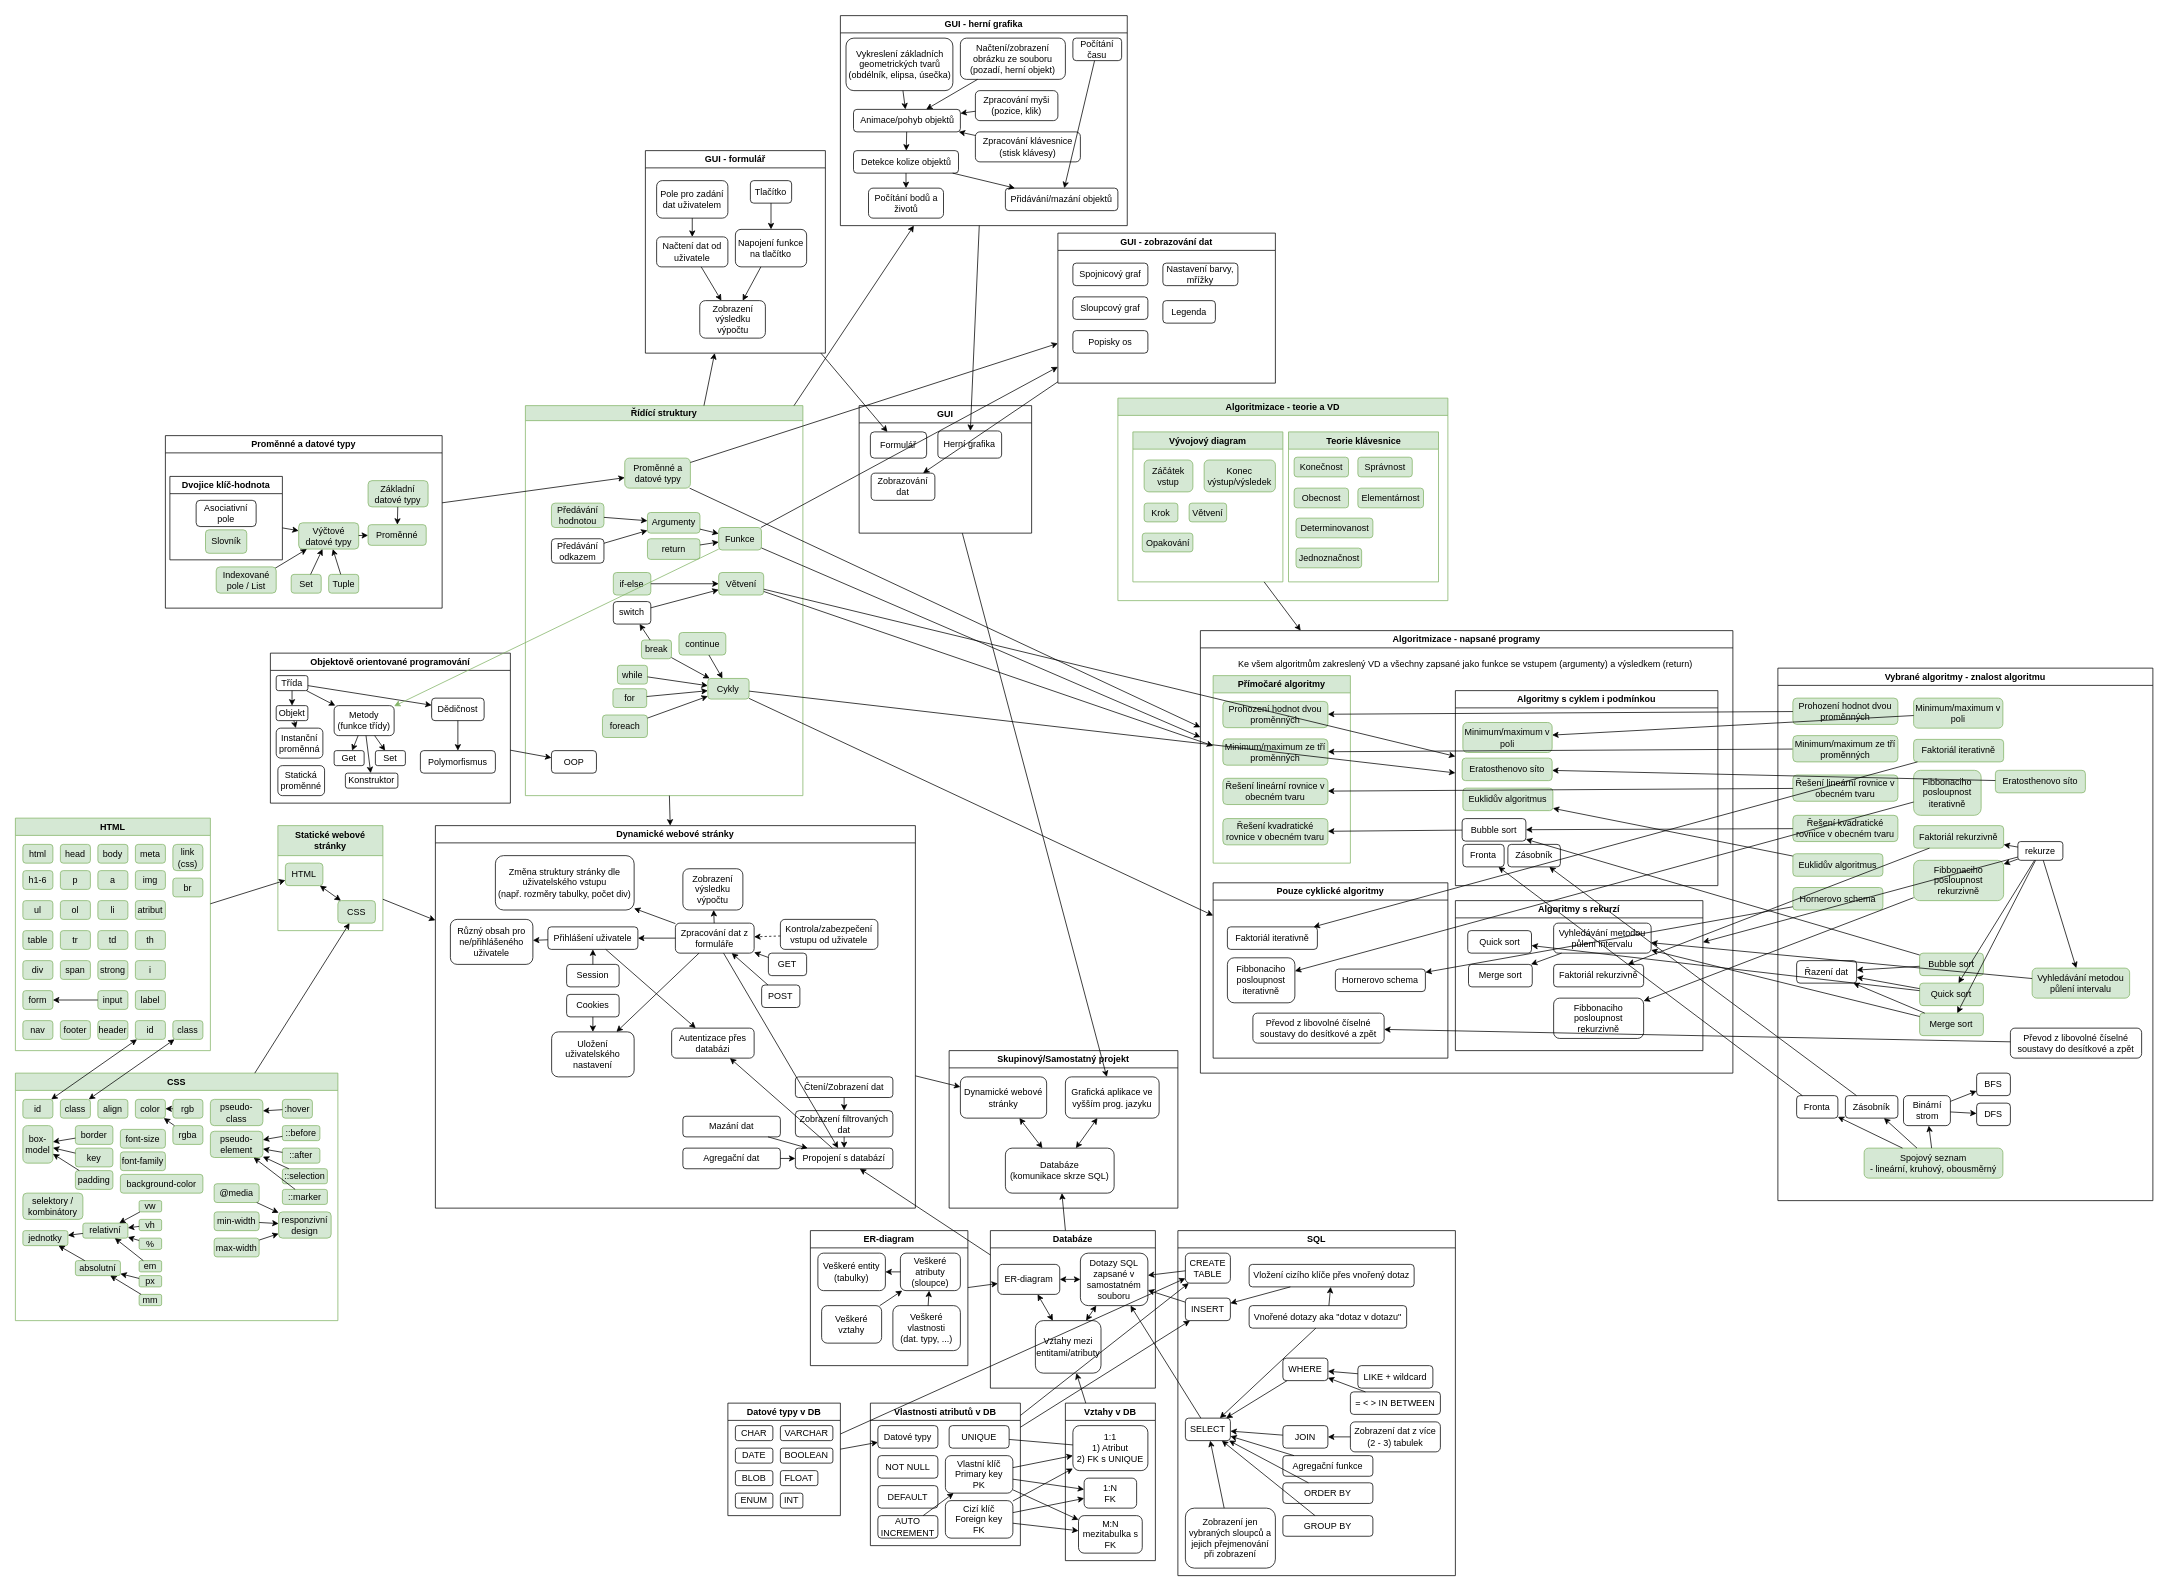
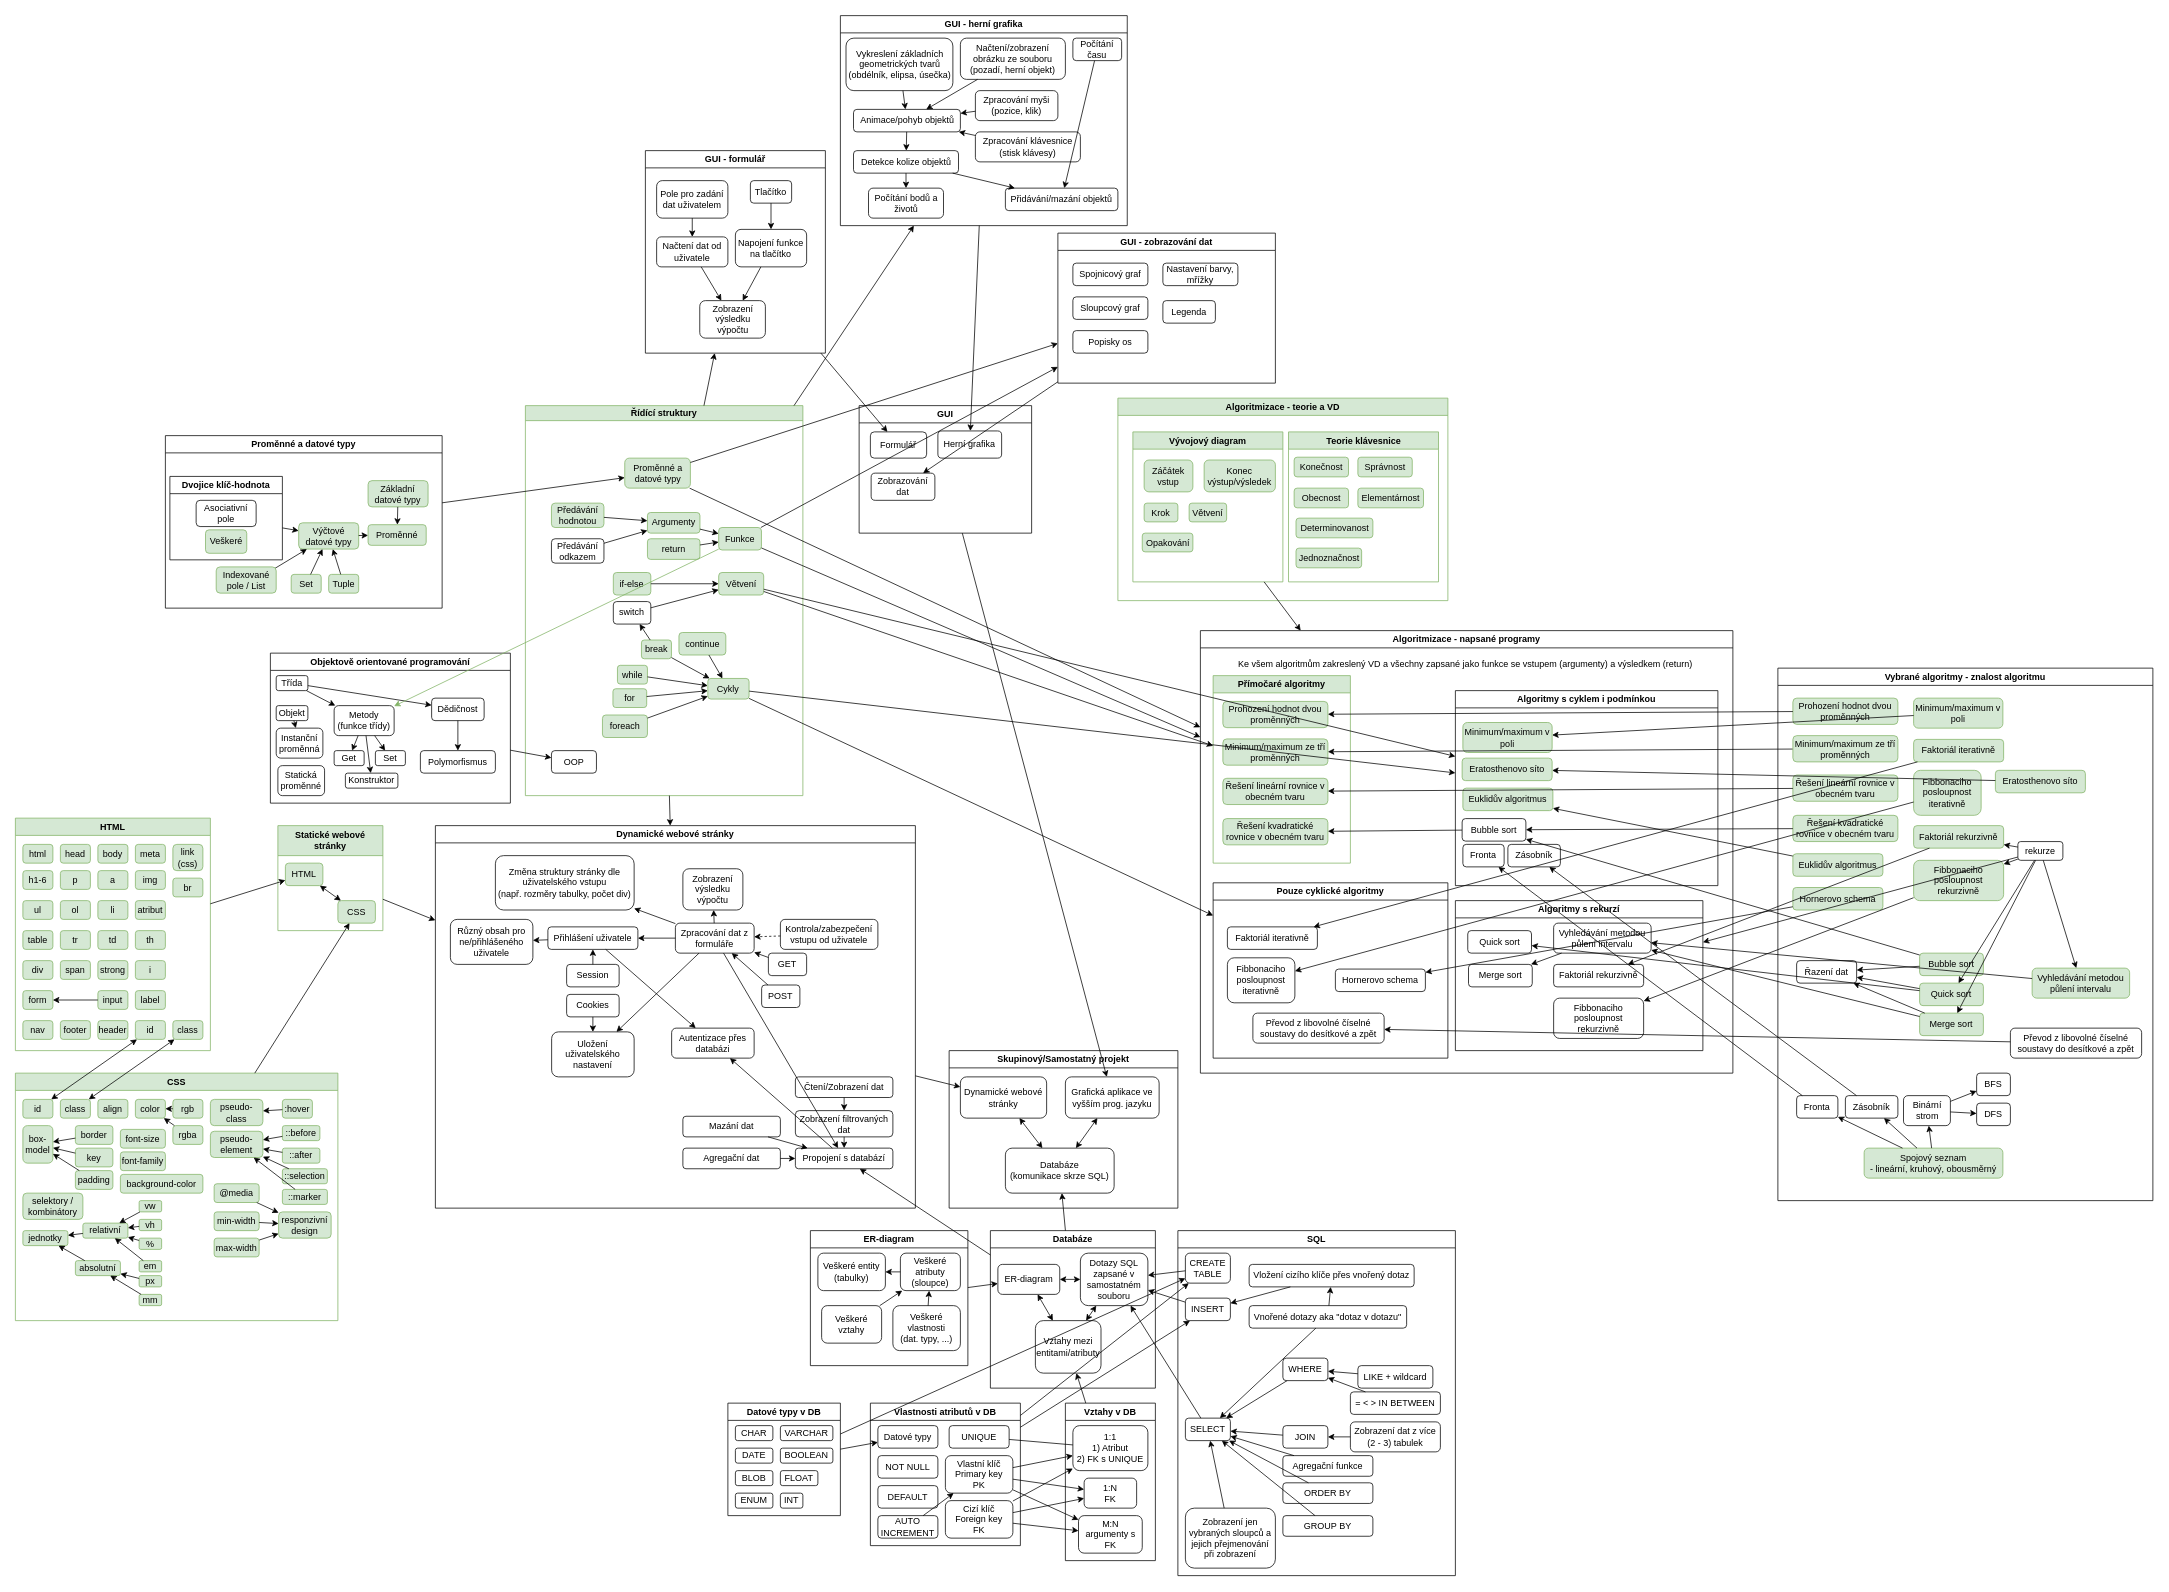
node "Slovník": label "Slovník" -> "Veškeré"
edge "Třída" -> "Objekt": removed
node "M:N mezitabulka s FK": label "M:N mezitabulka s FK" -> "M:N argumenty s FK"
